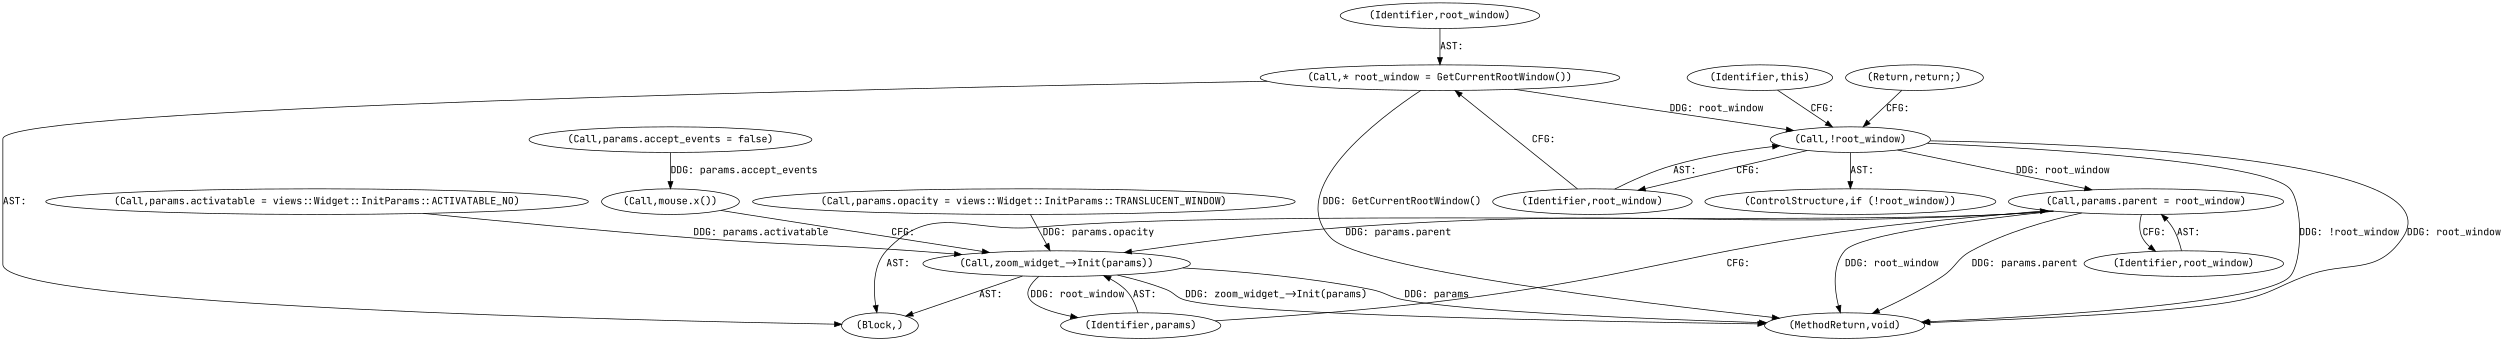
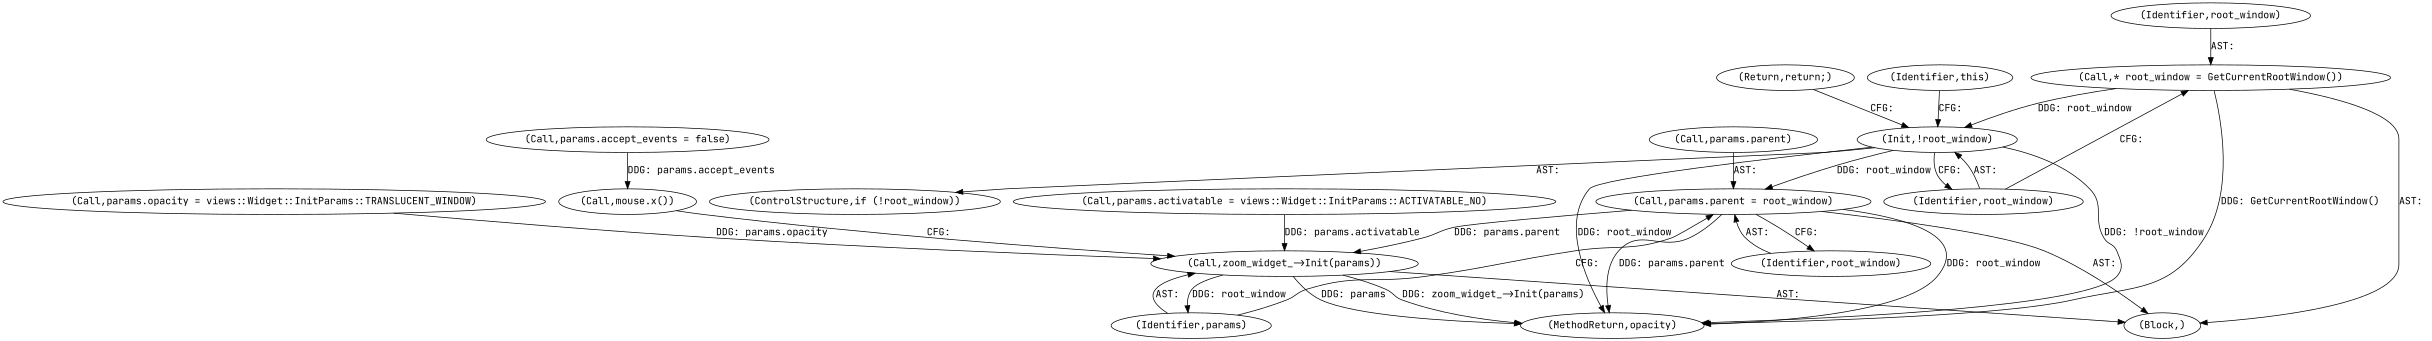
node "(Call,params.parent)": added
node "(Call,!root_window)": label "(Call,!root_window)" -> "(Init,!root_window)"
node "(MethodReturn,void)": label "(MethodReturn,void)" -> "(MethodReturn,opacity)"
